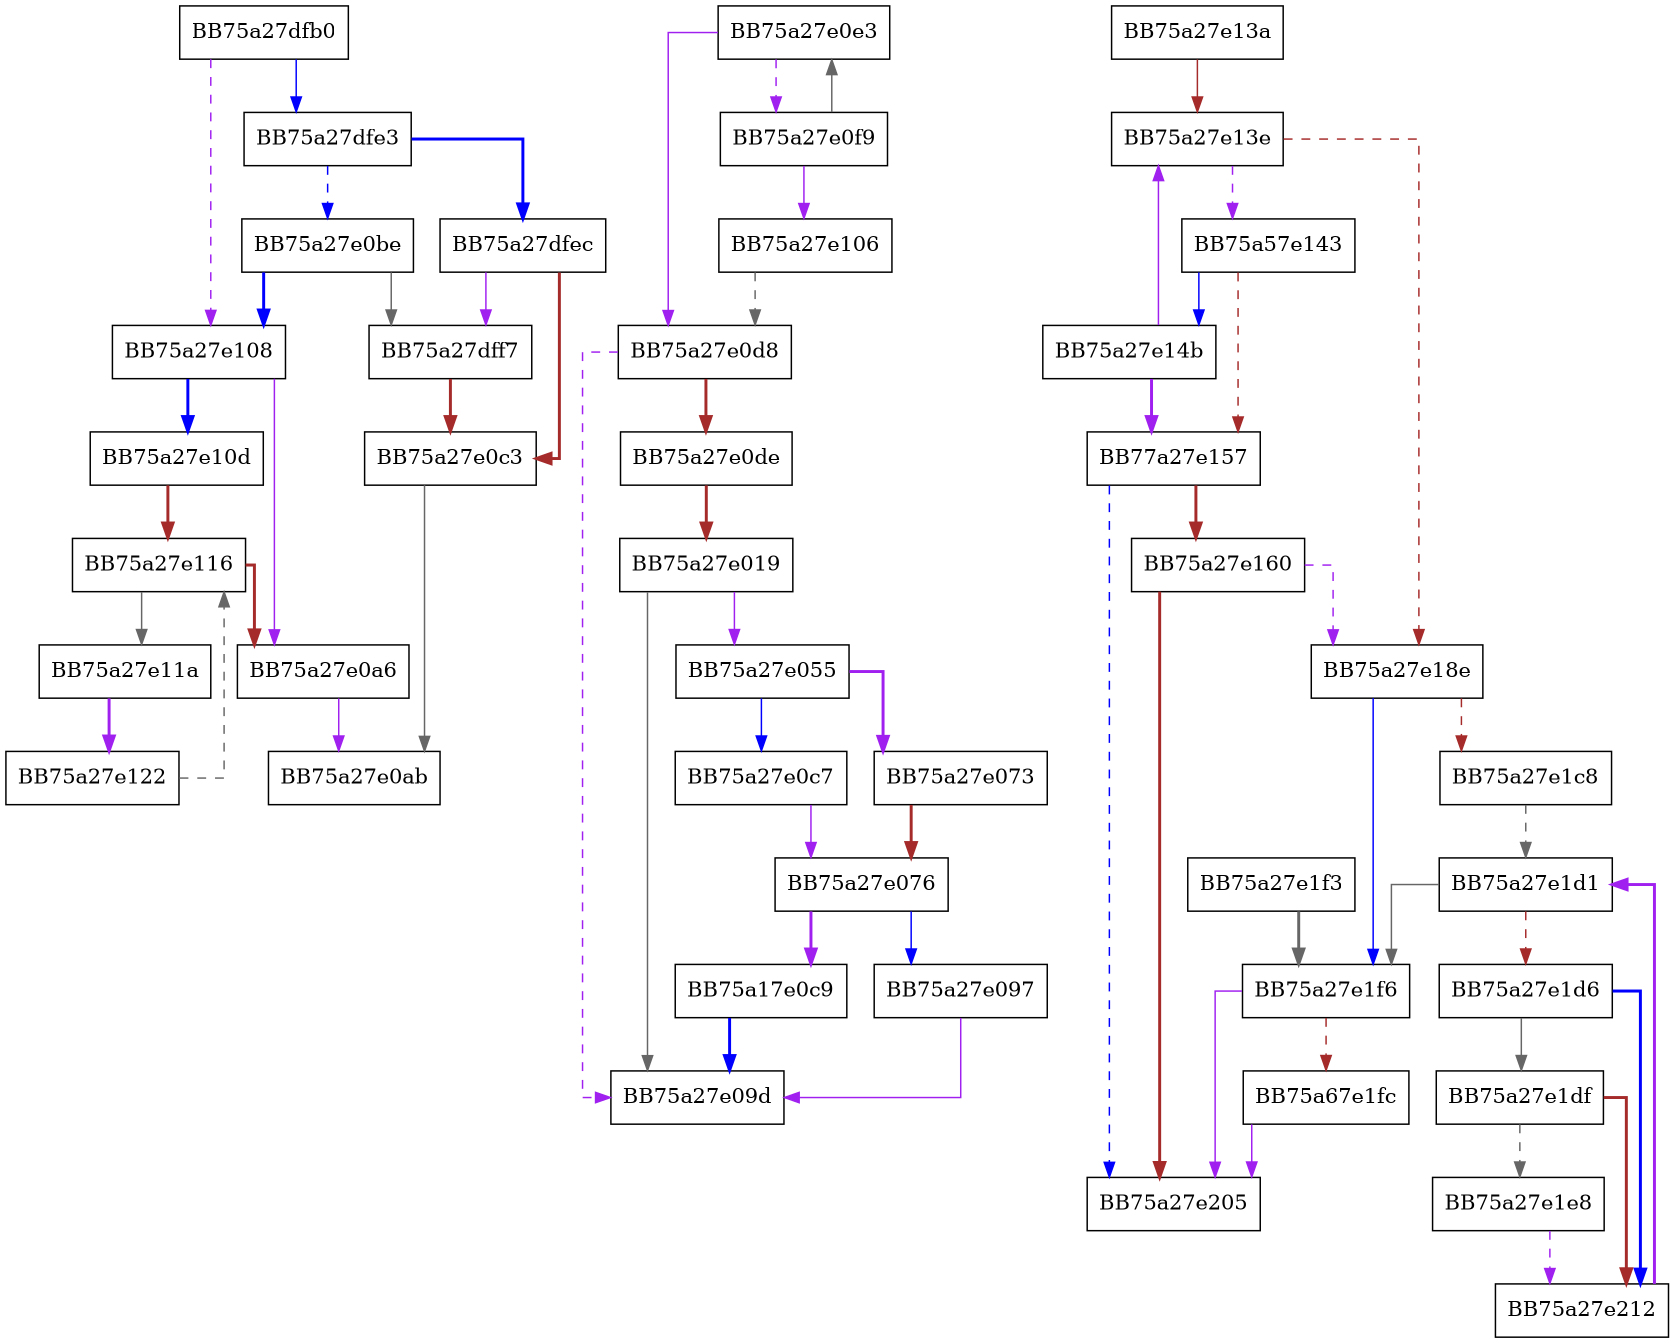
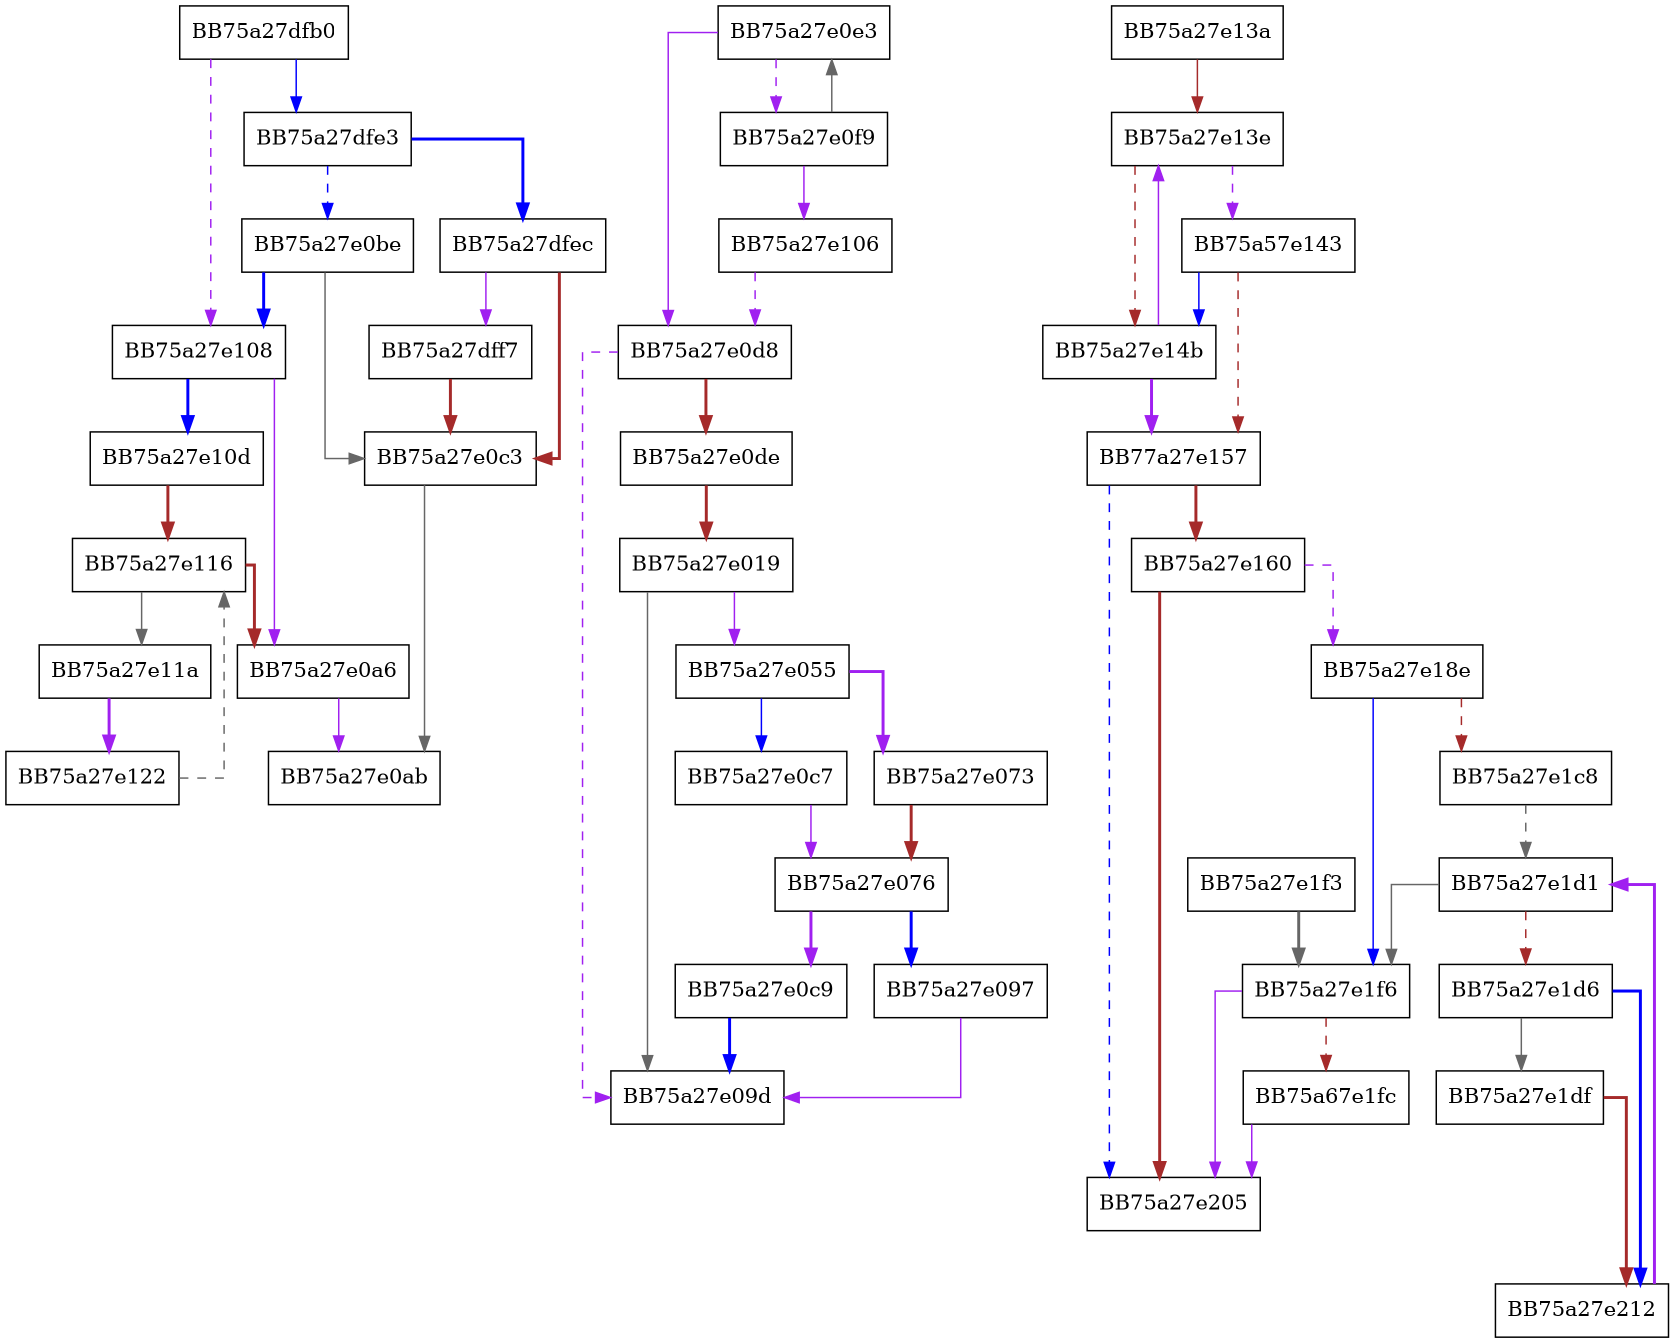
edge "BB75a27e0be" -> "BB75a27dff7": now "BB75a27e0be" -> "BB75a27e0c3"
edge "BB75a27e106" -> "BB75a27e0d8": color gray40 -> purple
edge "BB75a27e13e" -> "BB75a27e18e": now "BB75a27e13e" -> "BB75a27e14b"
edge "BB75a27e076" -> "BB75a27e097": style solid -> bold
node "BB75a17e0c9": label "BB75a17e0c9" -> "BB75a27e0c9"
node "BB75a27e1e8": removed
